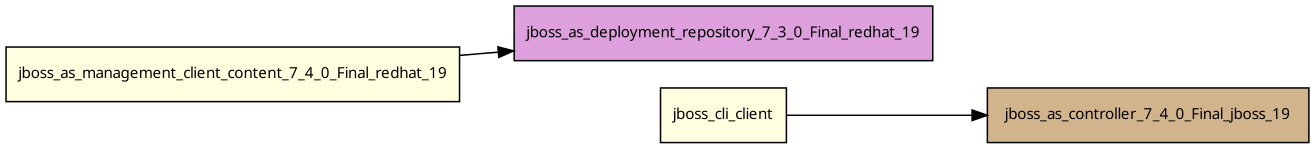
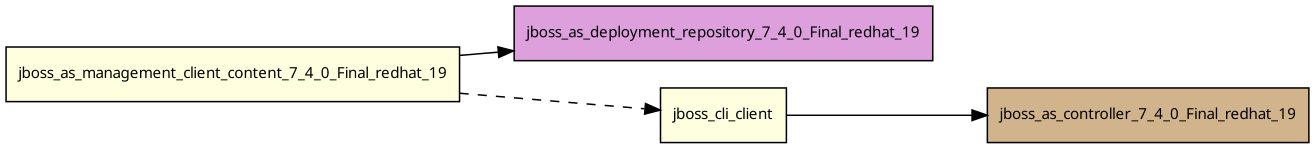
node "jboss_as_deployment_repository_7_3_0_Final_redhat_19": label "jboss_as_deployment_repository_7_3_0_Final_redhat_19" -> "jboss_as_deployment_repository_7_4_0_Final_redhat_19"
edge "jboss_as_management_client_content_7_4_0_Final_redhat_19" -> "jboss_cli_client": added
node "jboss_as_controller_7_4_0_Final_jboss_19": label "jboss_as_controller_7_4_0_Final_jboss_19" -> "jboss_as_controller_7_4_0_Final_redhat_19"
